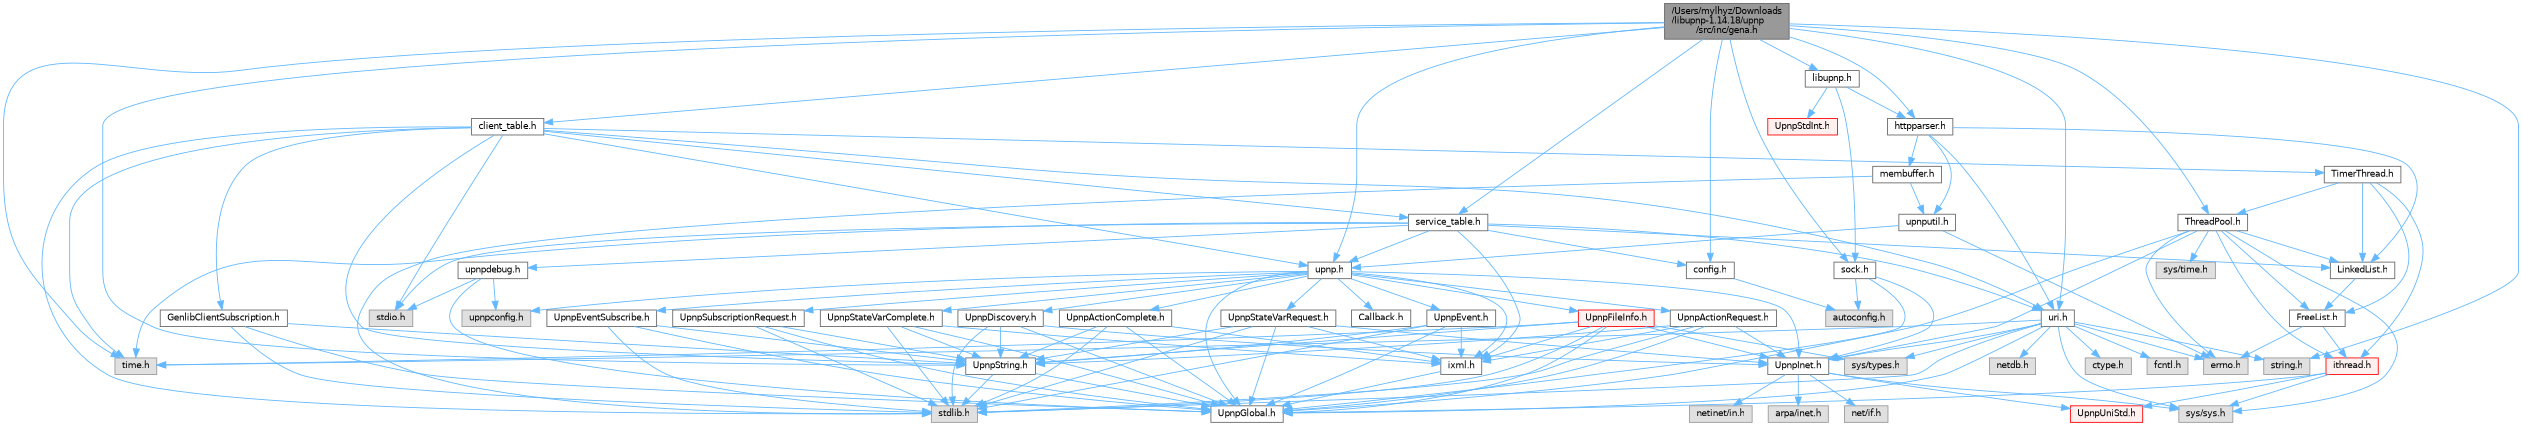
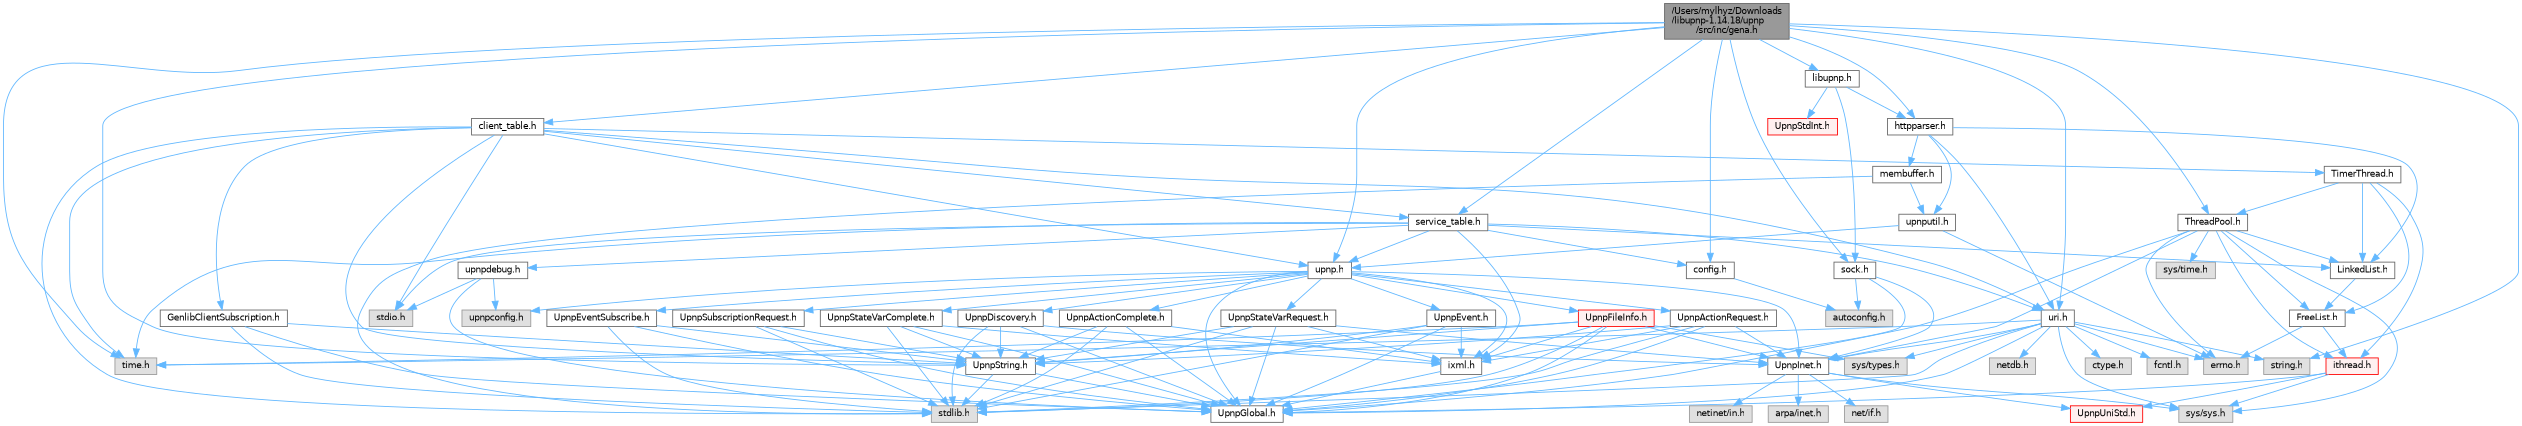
node "Callback.h": removed
